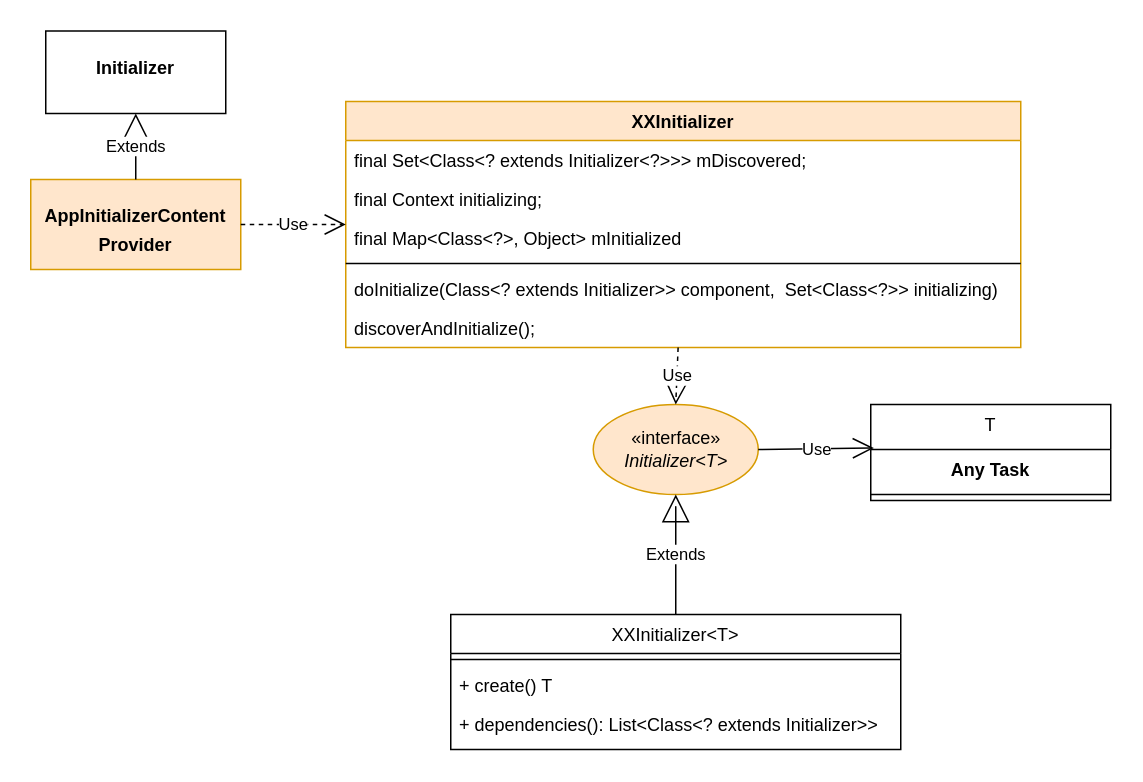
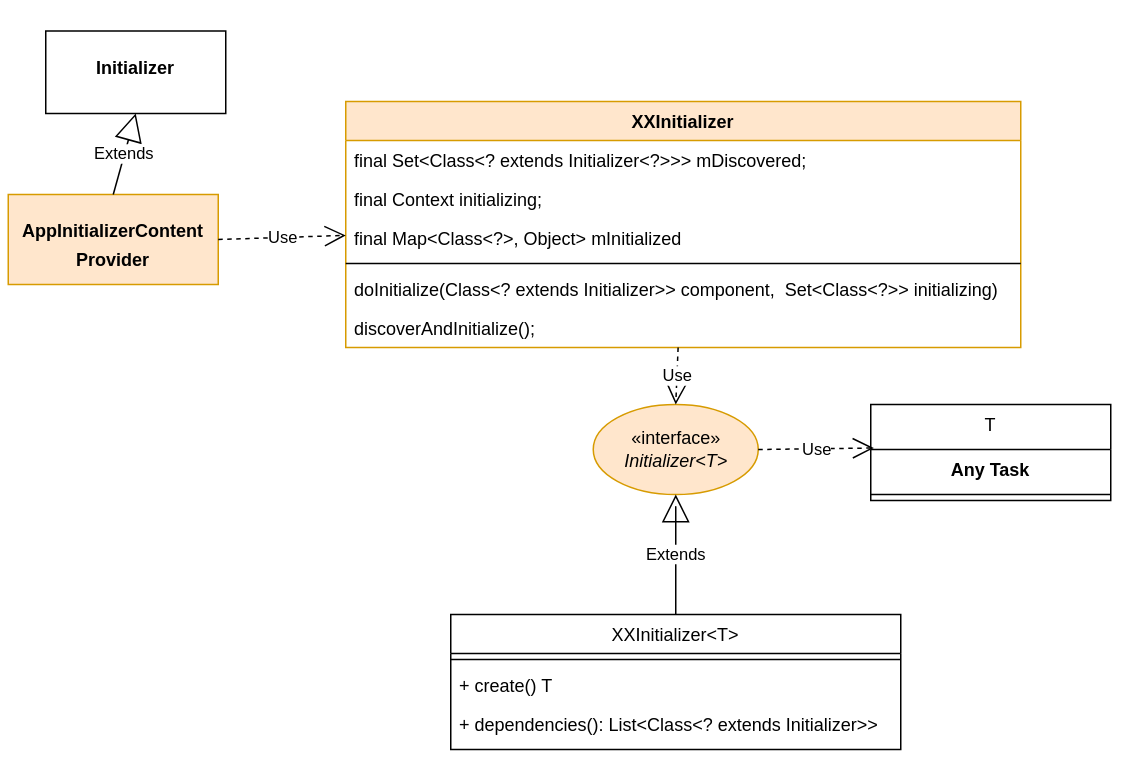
node "AppInitializerContent Provider": moved (136, 224) -> (113, 239)
edge "«interface» Initializer<T>" -> "Any Task": style solid -> dashed
